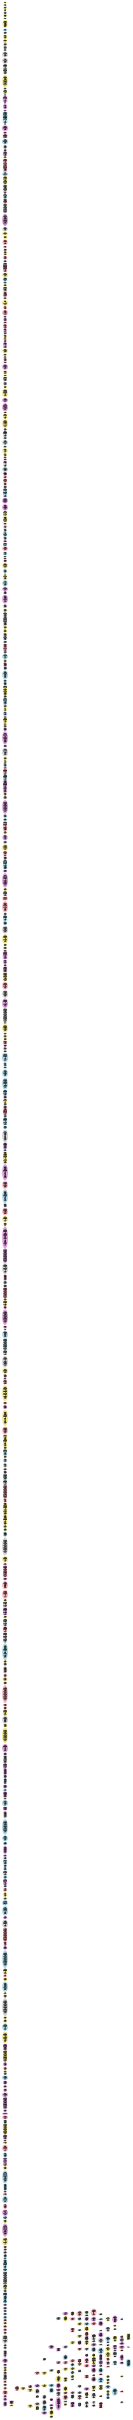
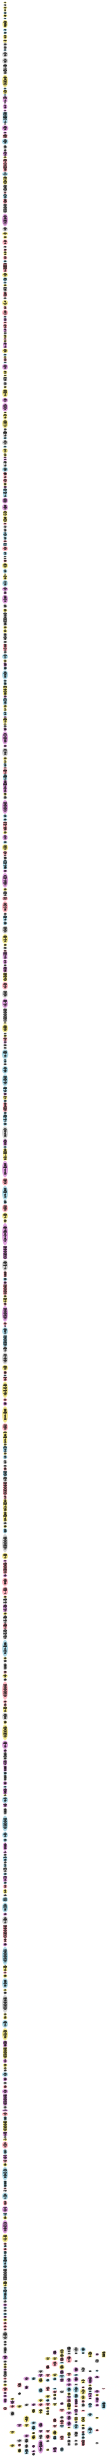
node "# 0x173a JUMPDEST PUSHX Data JUMPI": removed
node "# 0x2b PUSHX LogicData GT PUSHX Data JUMPI": removed
